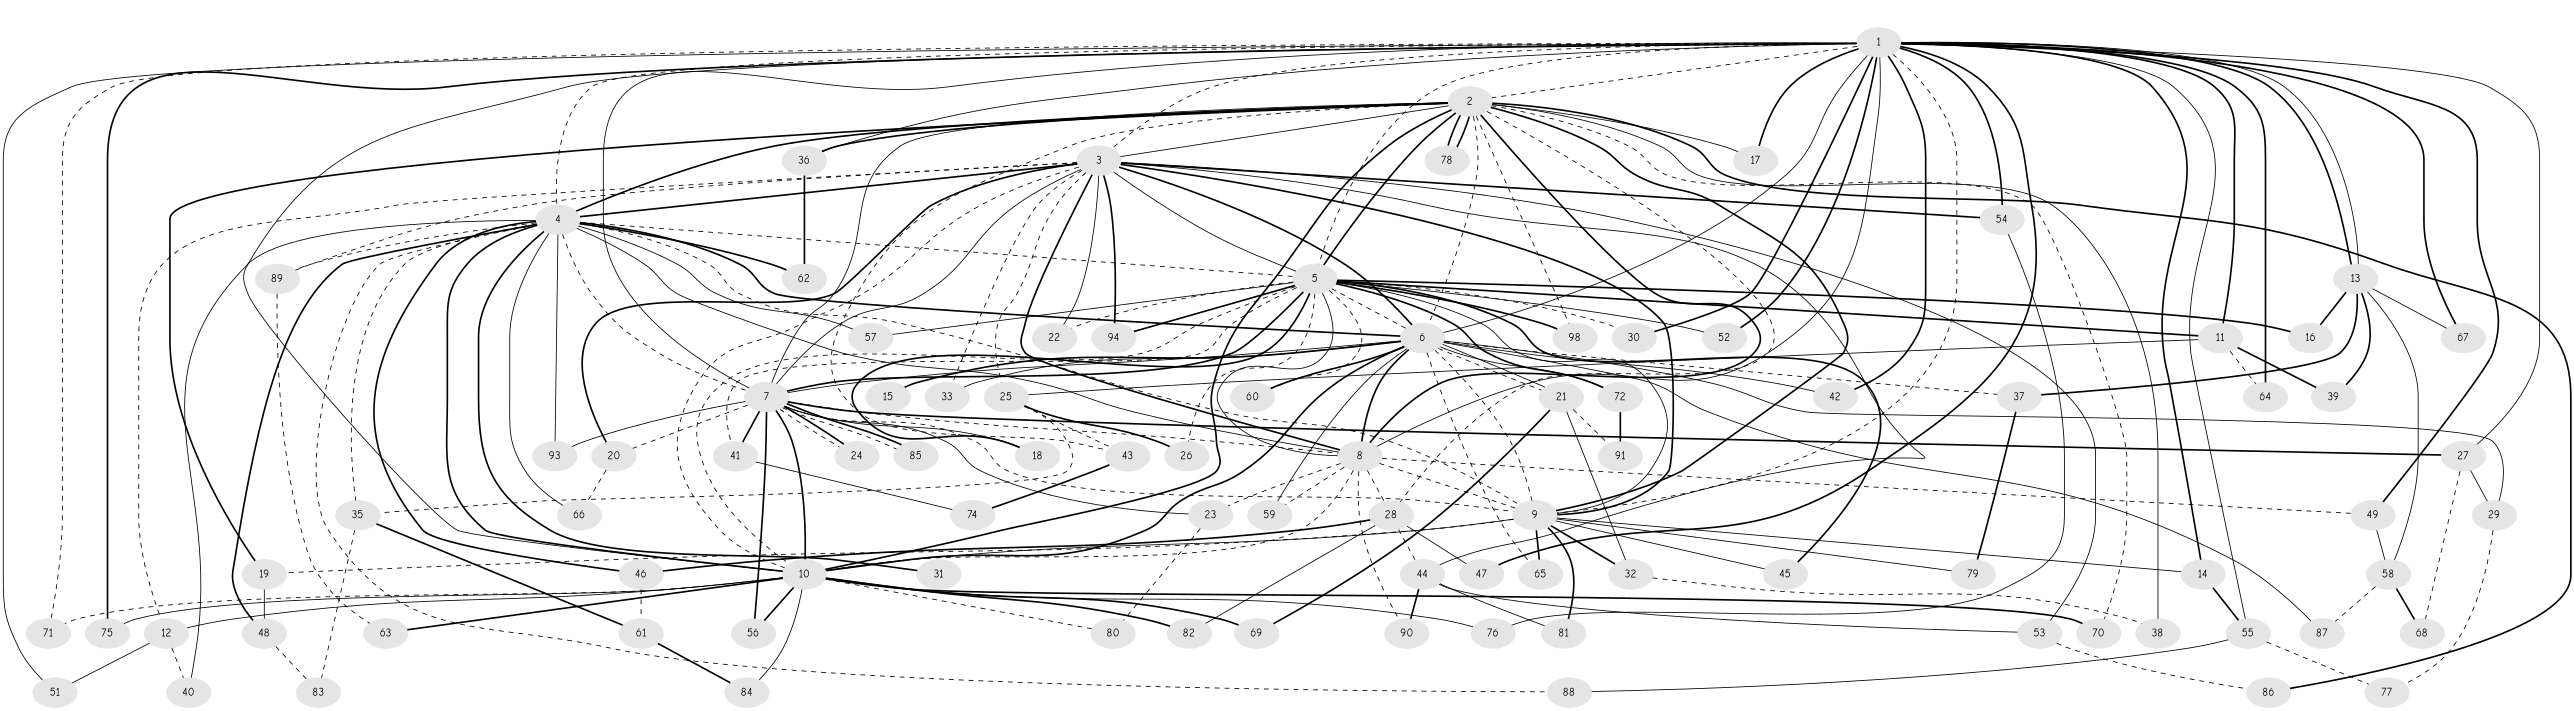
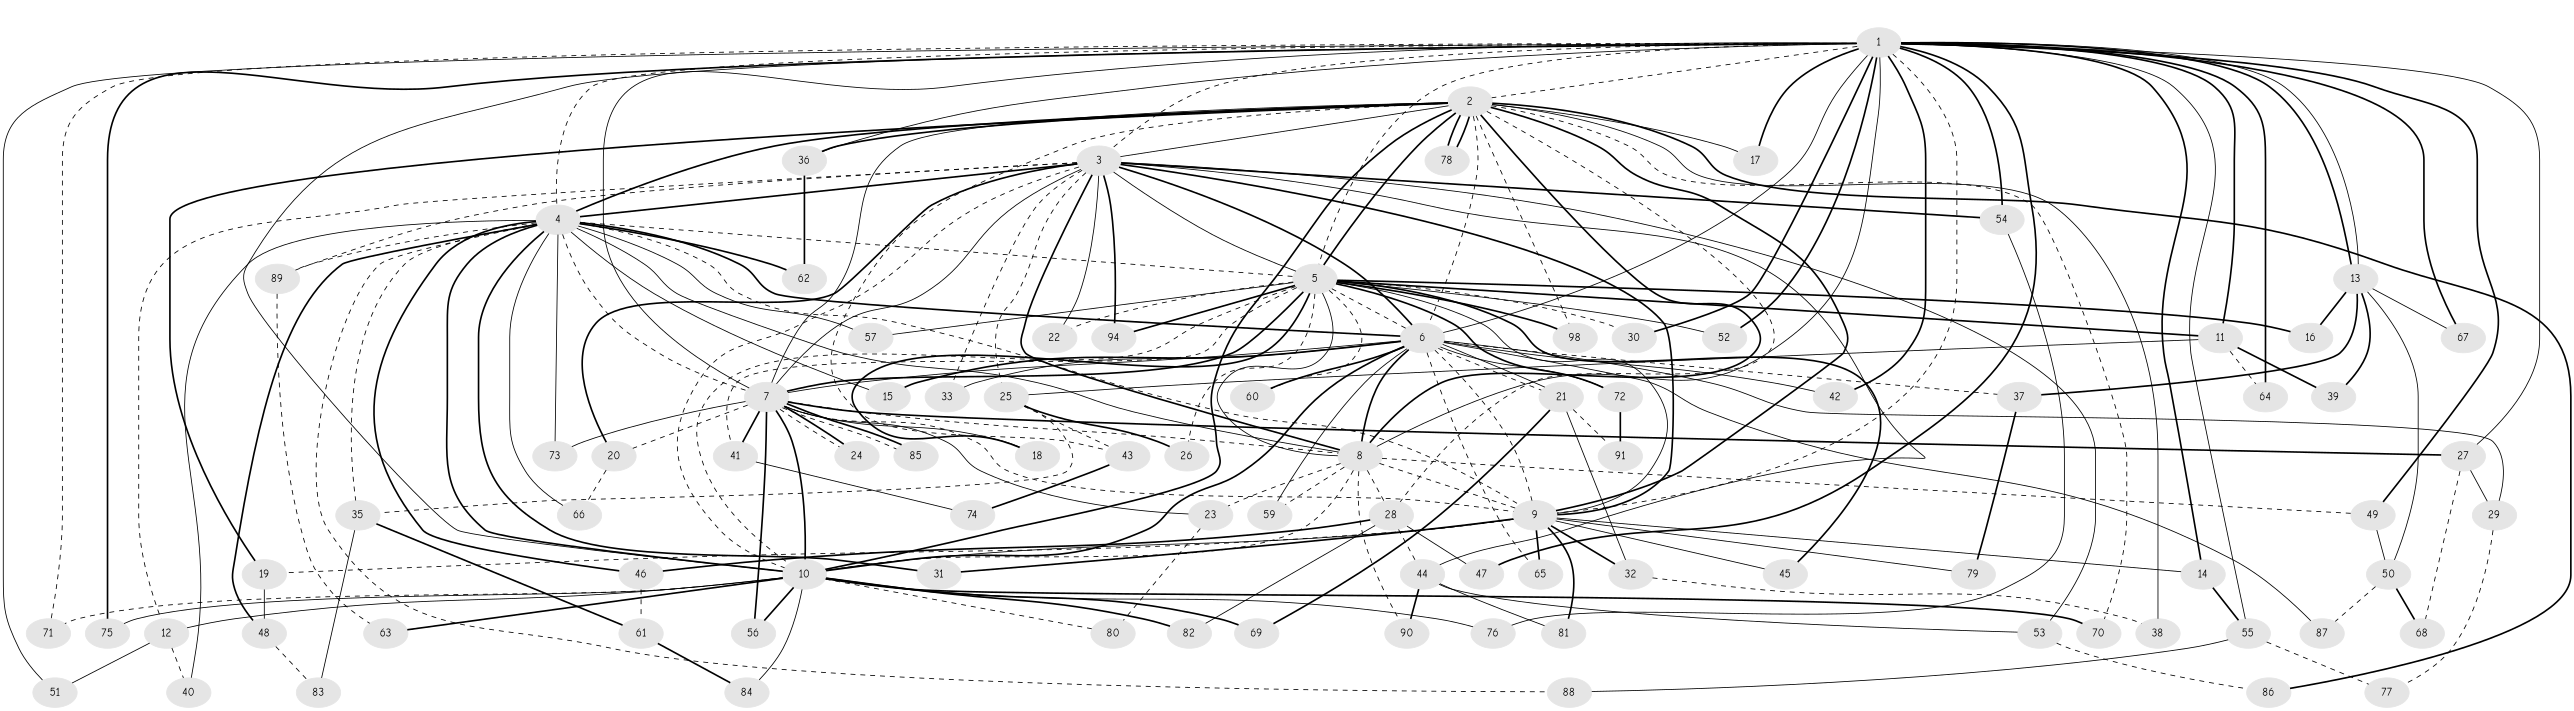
edge "4" -- "15": added
node "93": label "93" -> "73"
edge "9" -- "31": added
node "58": label "58" -> "50"
edge "35" -- "83": style dashed -> solid
